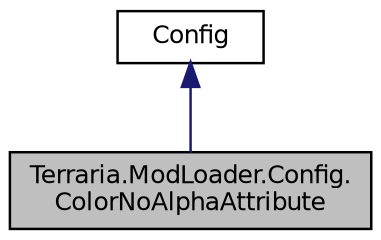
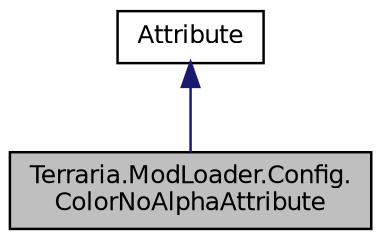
node "Config": label "Config" -> "Attribute"
